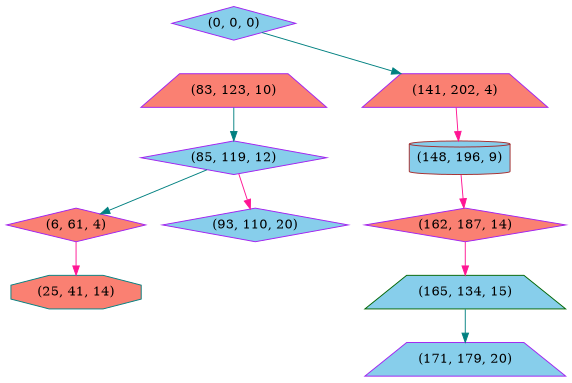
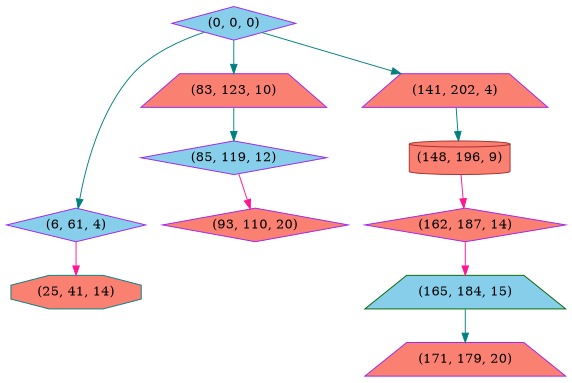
edge "(0, 0, 0)" -> "(83, 123, 10)": added
edge "(141, 202, 4)" -> "(148, 196, 9)": color deeppink -> teal
node "(148, 196, 9)": fillcolor skyblue -> salmon
edge "(85, 119, 12)" -> "(6, 61, 4)": now "(0, 0, 0)" -> "(6, 61, 4)"
node "(6, 61, 4)": fillcolor salmon -> skyblue
node "(93, 110, 20)": fillcolor skyblue -> salmon
node "(165, 134, 15)": label "(165, 134, 15)" -> "(165, 184, 15)"
node "(171, 179, 20)": fillcolor skyblue -> salmon
